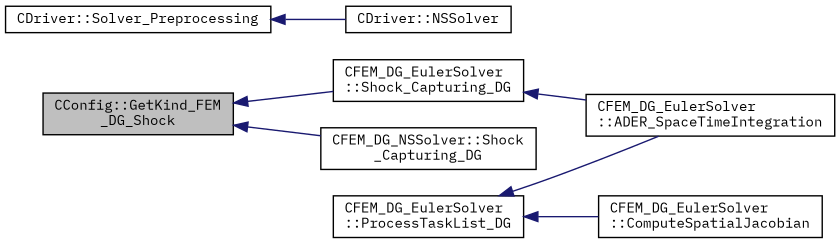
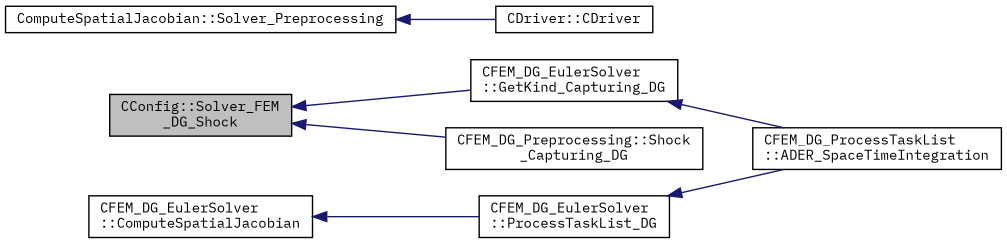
node "CDriver::Solver_Preprocessing": label "CDriver::Solver_Preprocessing" -> "ComputeSpatialJacobian::Solver_Preprocessing"
node "CDriver::NSSolver": label "CDriver::NSSolver" -> "CDriver::CDriver"
node "CFEM_DG_EulerSolver ::Shock_Capturing_DG": label "CFEM_DG_EulerSolver ::Shock_Capturing_DG" -> "CFEM_DG_EulerSolver ::GetKind_Capturing_DG"
node "CConfig::GetKind_FEM _DG_Shock": label "CConfig::GetKind_FEM _DG_Shock" -> "CConfig::Solver_FEM _DG_Shock"
node "CFEM_DG_EulerSolver ::ADER_SpaceTimeIntegration": label "CFEM_DG_EulerSolver ::ADER_SpaceTimeIntegration" -> "CFEM_DG_ProcessTaskList ::ADER_SpaceTimeIntegration"
node "CFEM_DG_NSSolver::Shock _Capturing_DG": label "CFEM_DG_NSSolver::Shock _Capturing_DG" -> "CFEM_DG_Preprocessing::Shock _Capturing_DG"
edge "CFEM_DG_EulerSolver ::ComputeSpatialJacobian" -> "CFEM_DG_EulerSolver ::ProcessTaskList_DG": reversed
